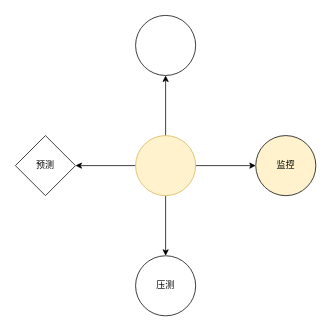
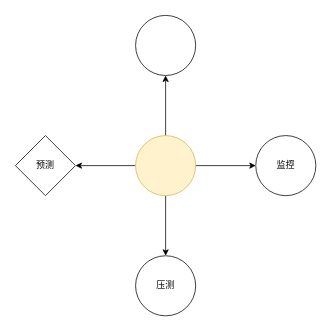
node "监控": fillcolor #fff2cc -> #ffffff
